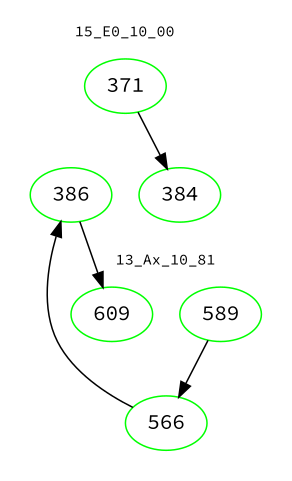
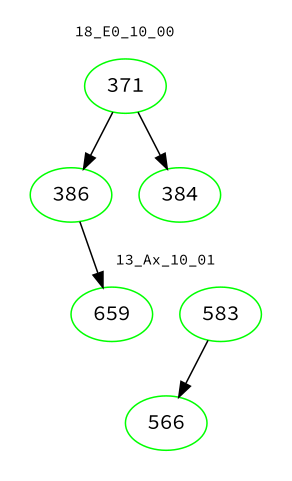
cluster "15_E0_10_00": label "15_E0_10_00" -> "18_E0_10_00"
cluster "13_Ax_10_81": label "13_Ax_10_81" -> "13_Ax_10_01"
node "609": label "609" -> "659"
node "589": label "589" -> "583"
edge "566" -> "386": now "371" -> "386"
